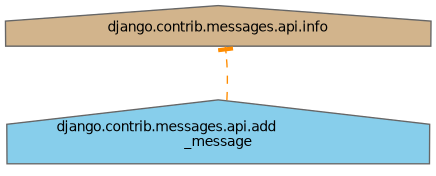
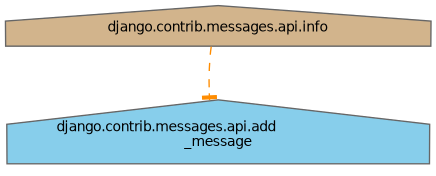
edge "django.contrib.messages.api.add _message" -> "django.contrib.messages.api.info": reversed
